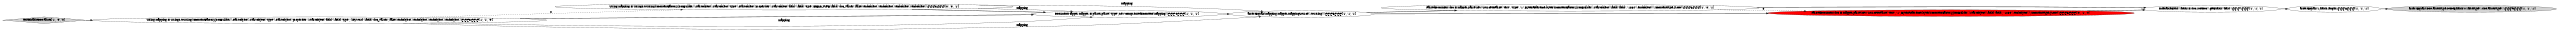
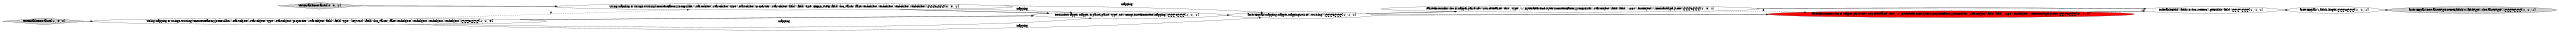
node "testDisableDocValues['0', '0', '1']": added
